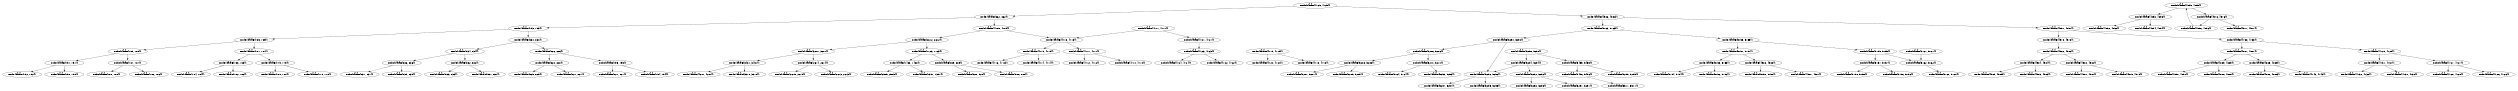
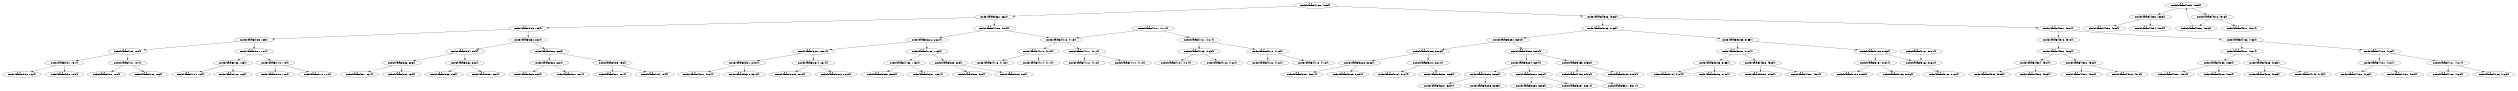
edge "Node{data=[4721, 4721]}" -> "Node{data=[4719, 4719]}": added
edge "Node{data=[5290, 5290]}" -> "Node{data=[5296, 5296]}": now "Node{data=[5290, 5290]}" -> "Node{data=[5298, 5298]}"
